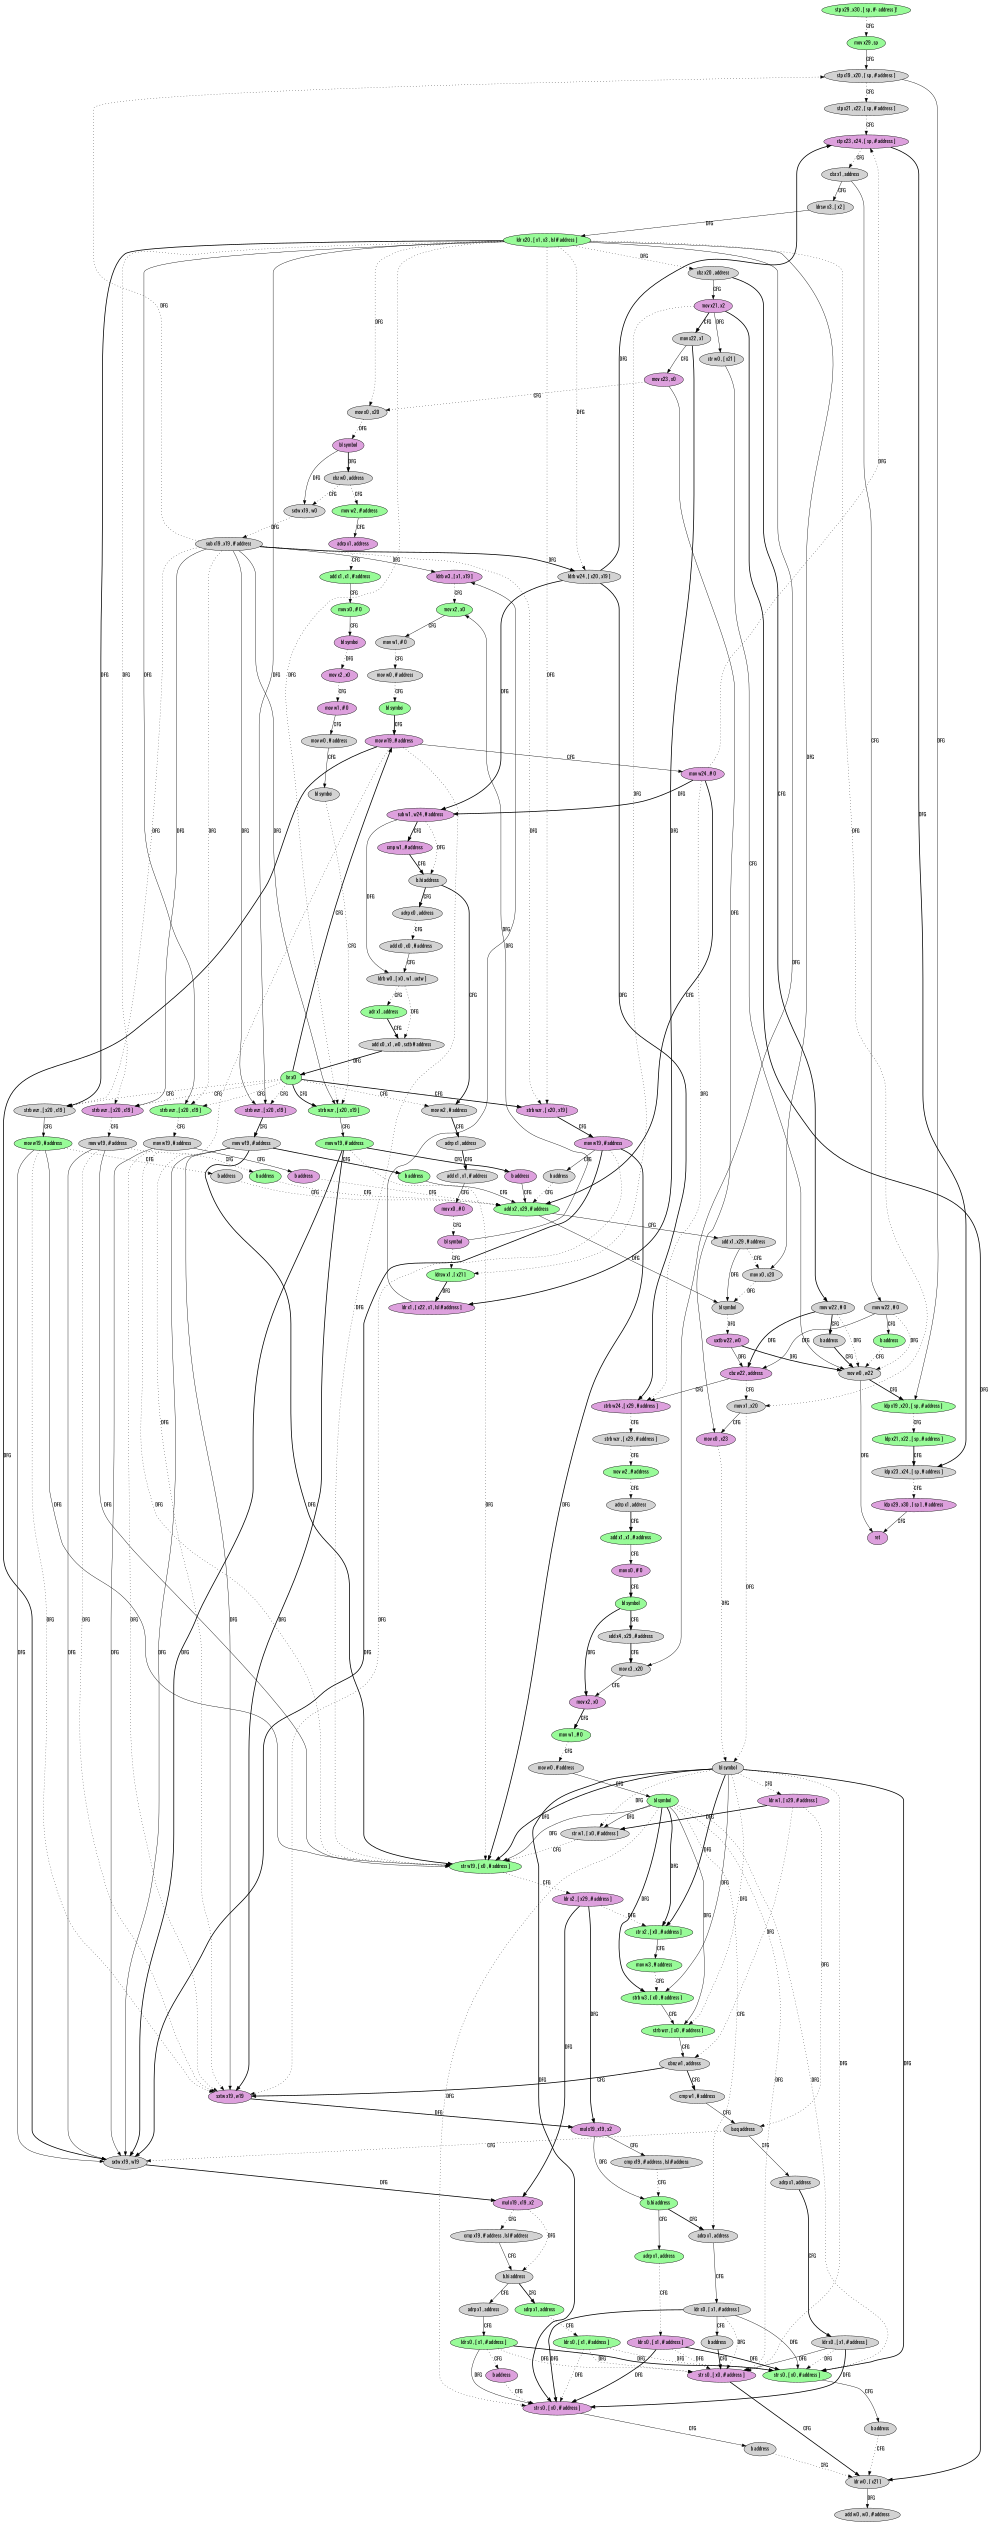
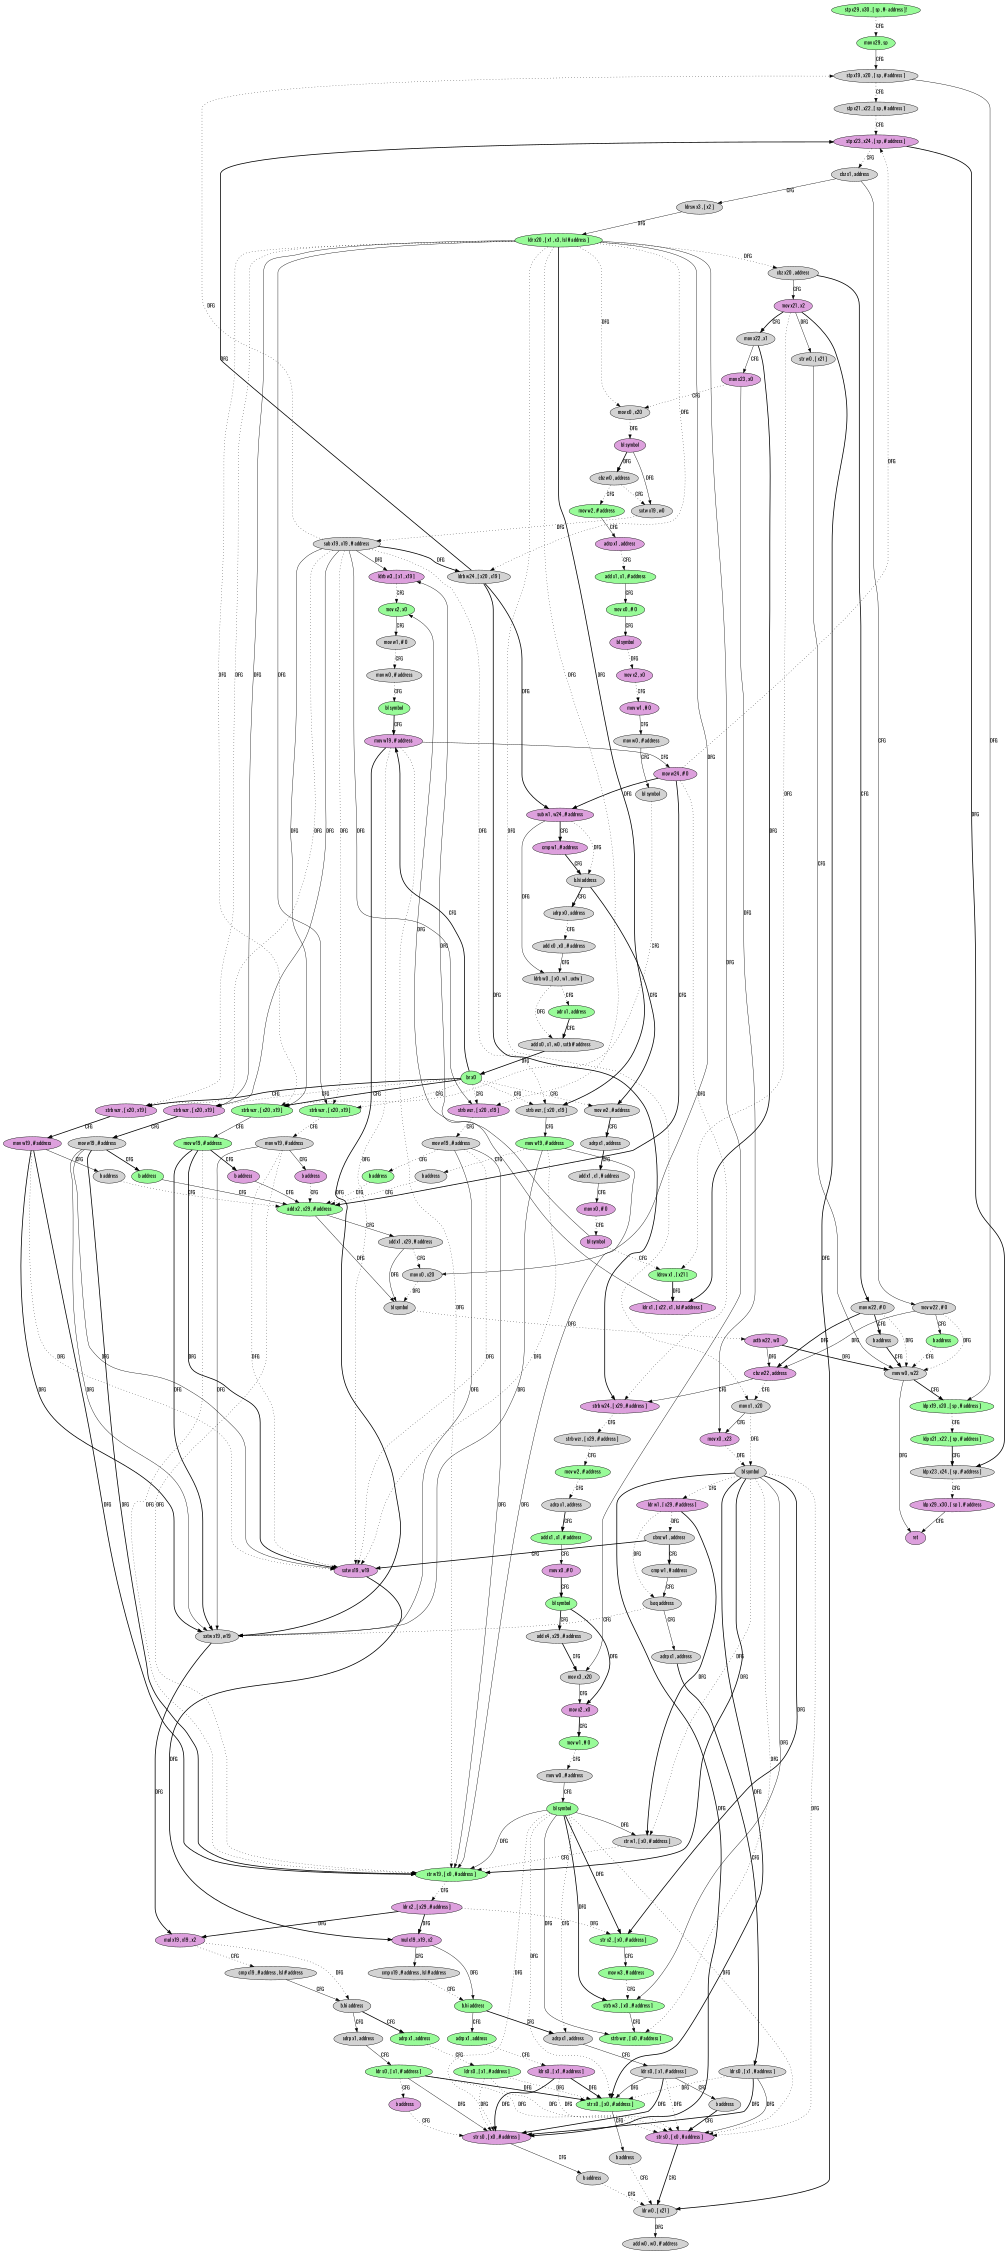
edge "strb wzr , [ x0 , # address ]" -> "cbnz w1 , address": removed, label "CFG"
